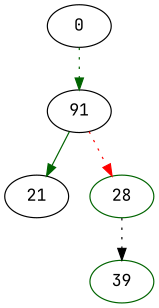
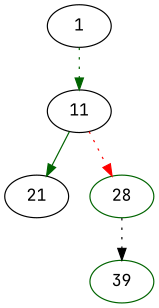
node "0": label "0" -> "1"
node "91": label "91" -> "11"
